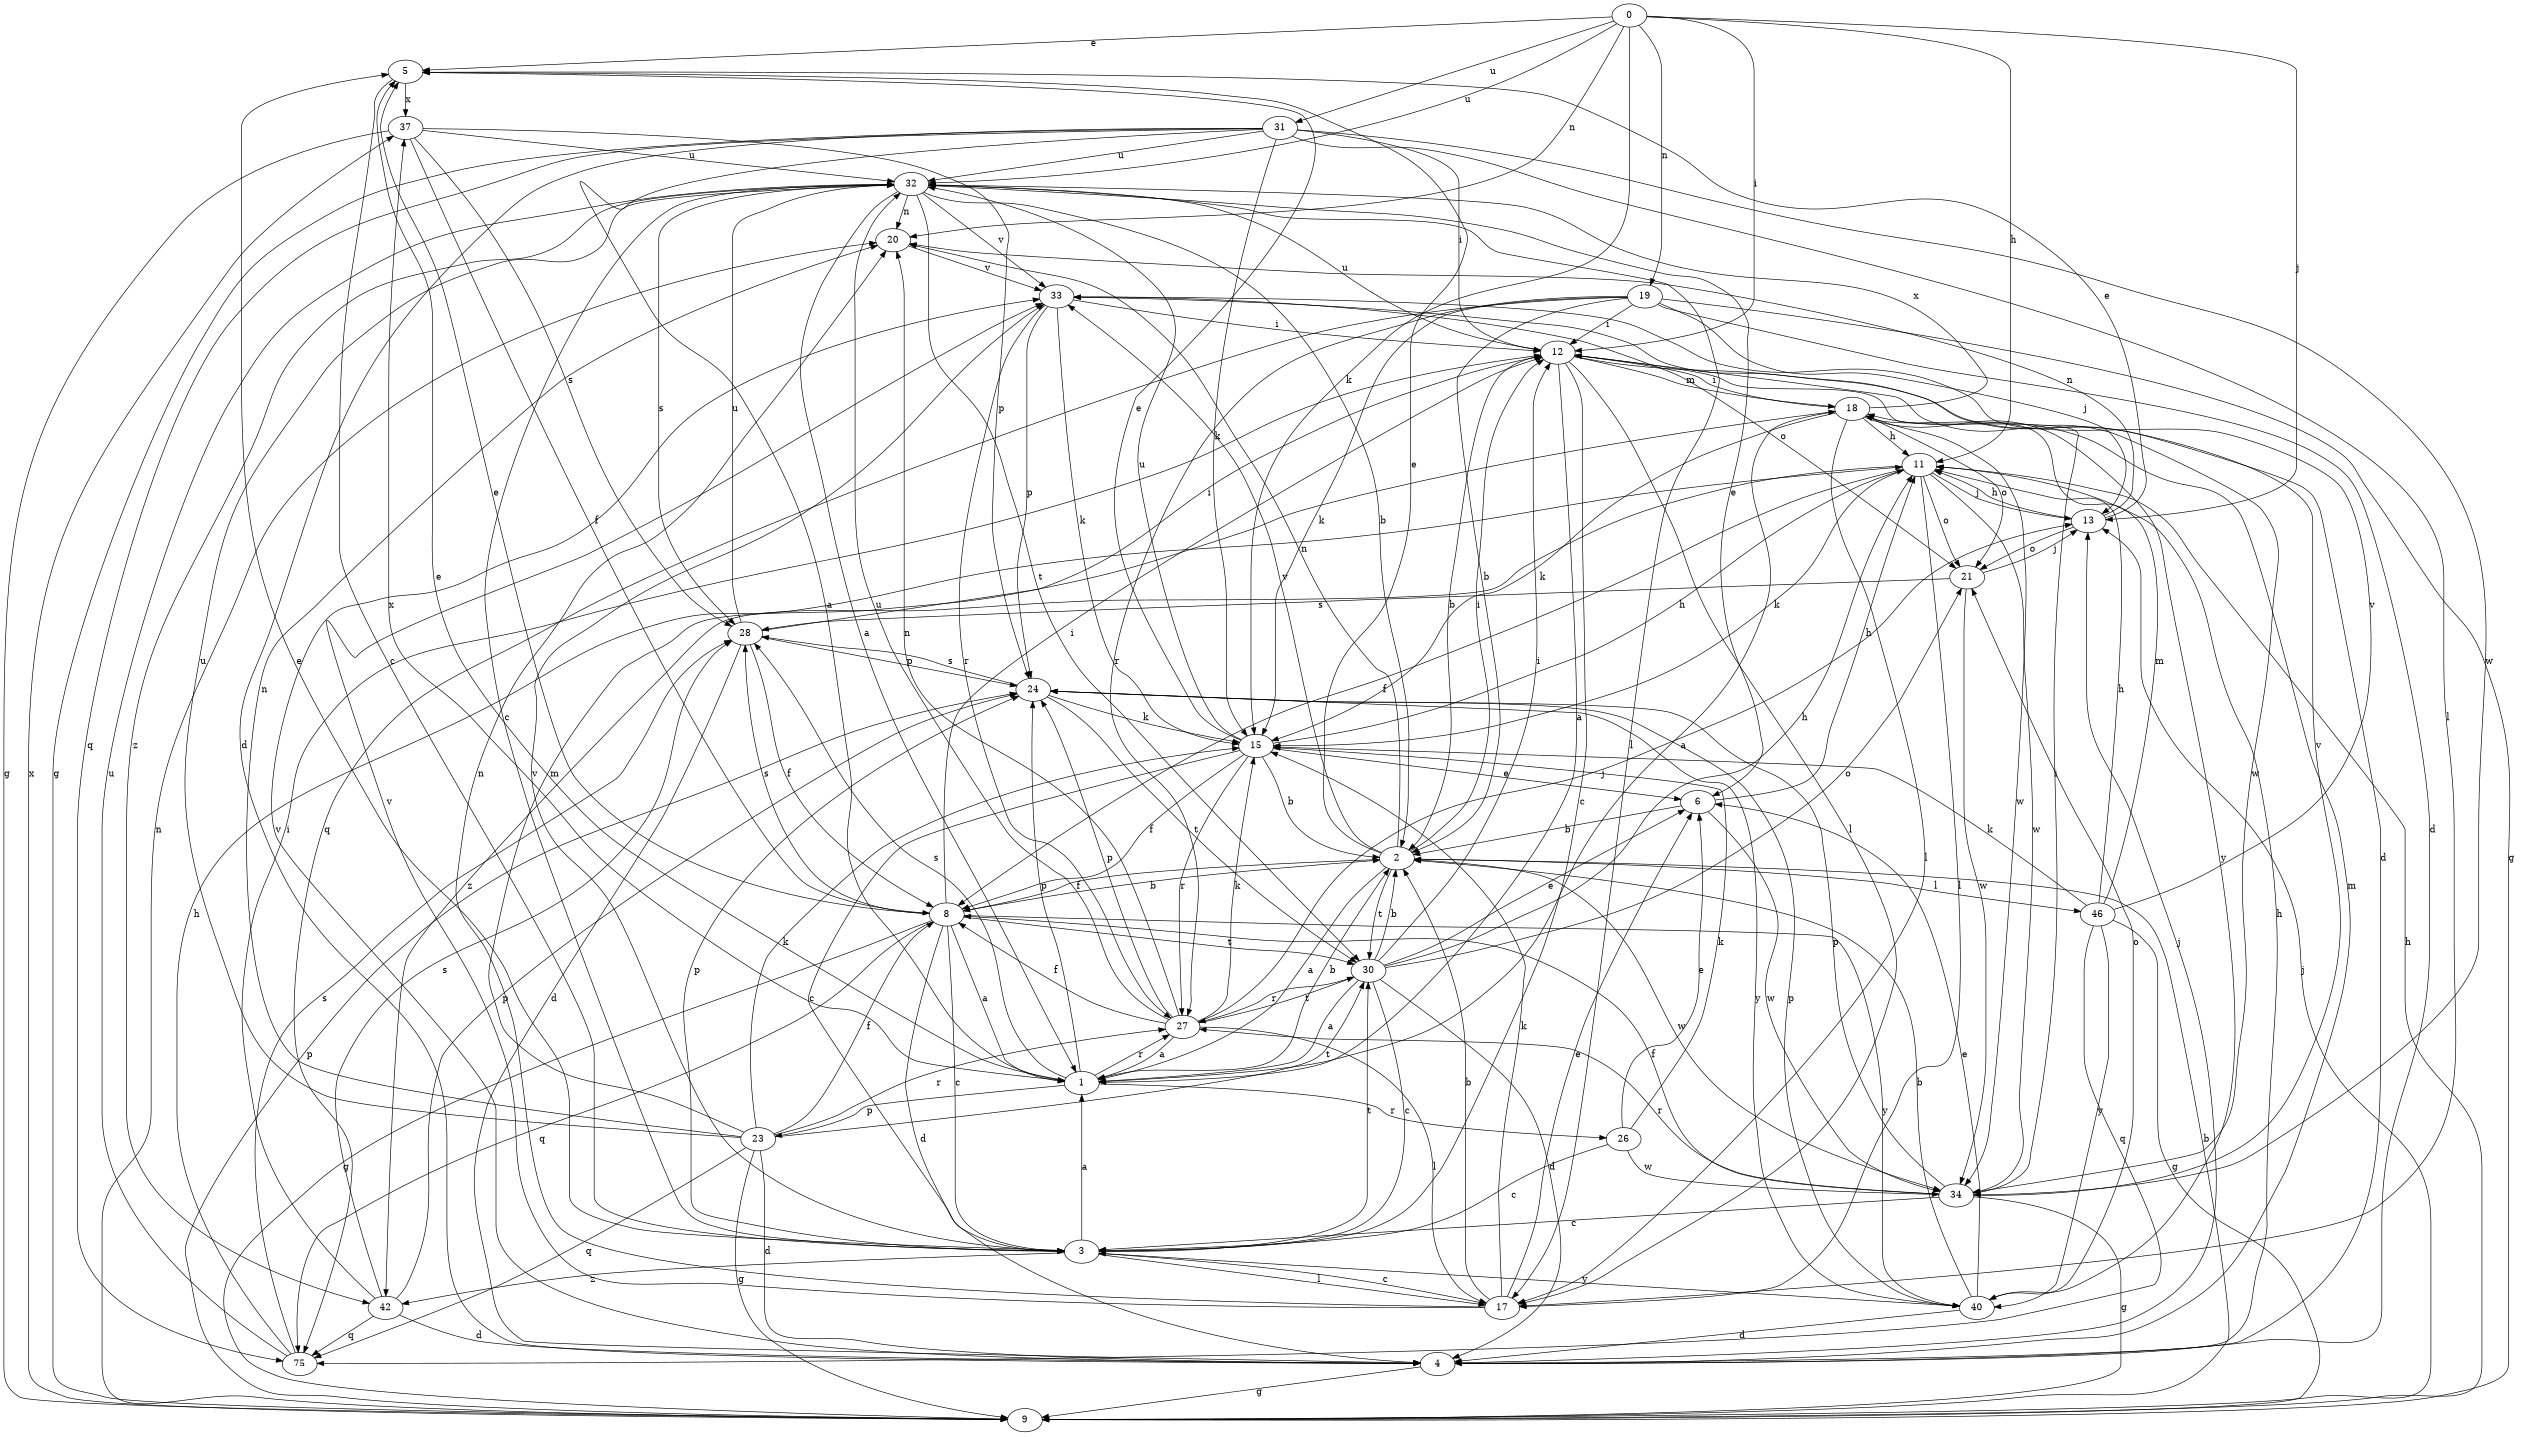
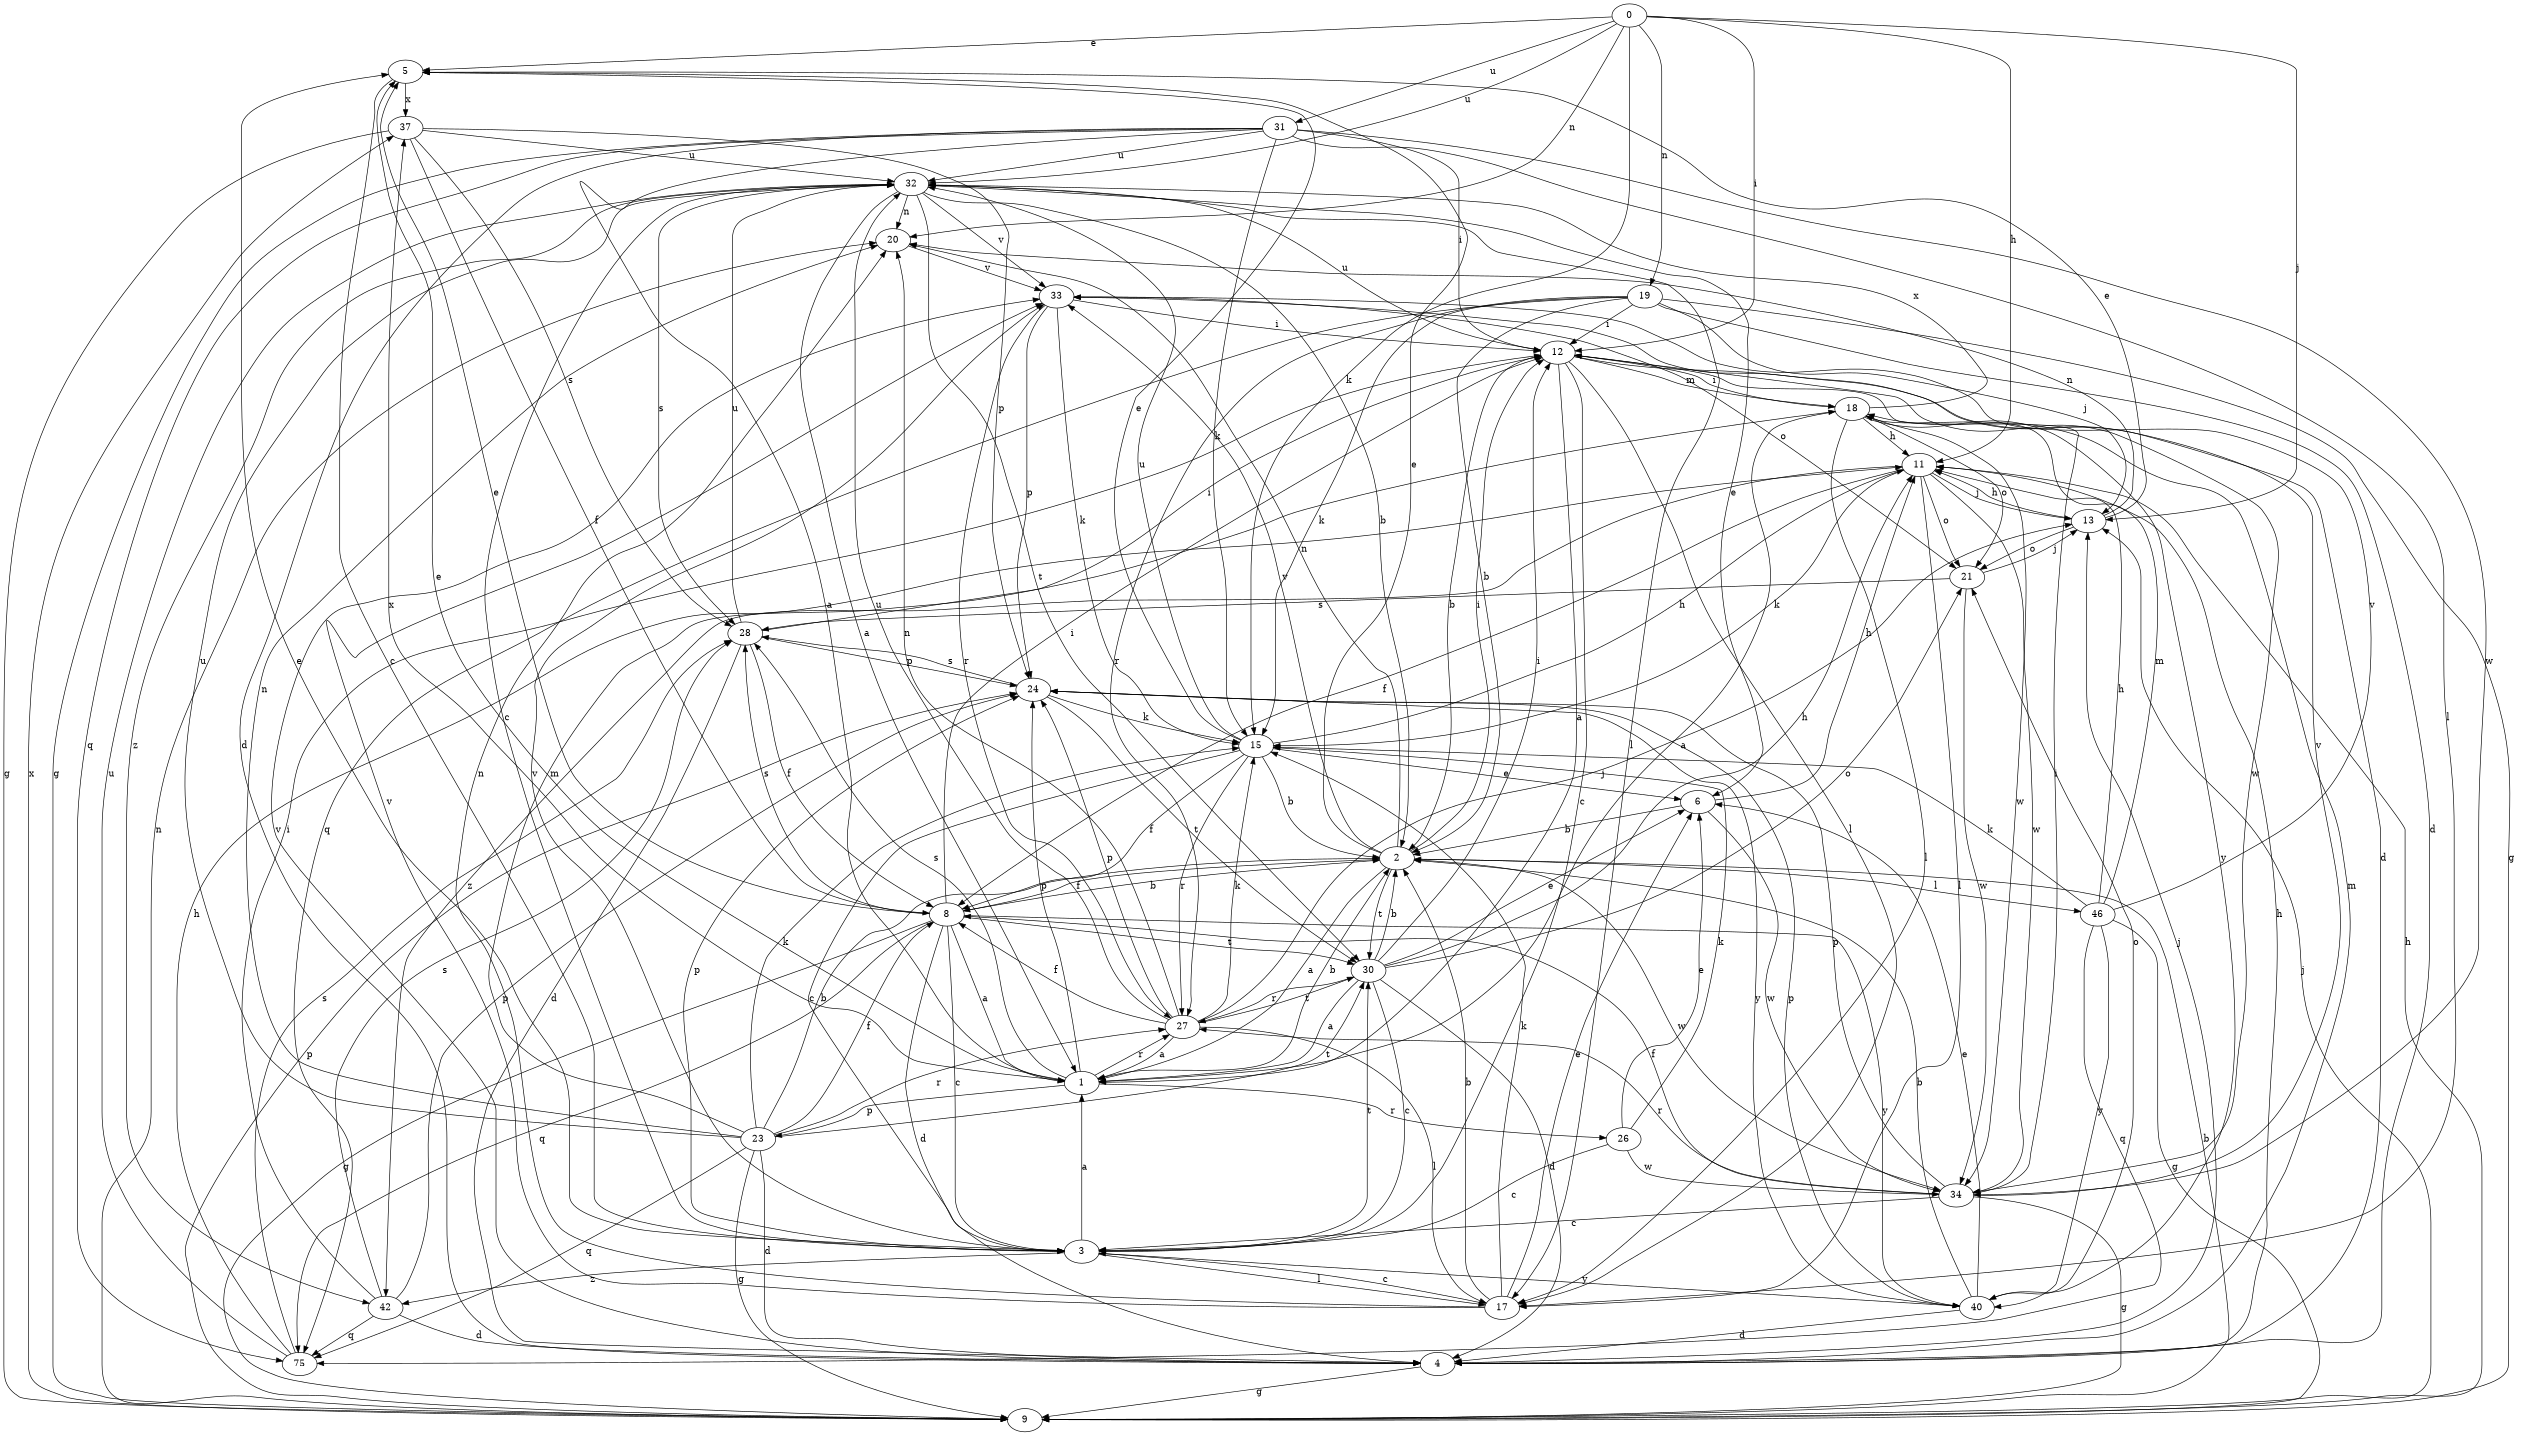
edge "18" -> "15": removed, label "k"
edge "23" -> "2": added, label "b"
